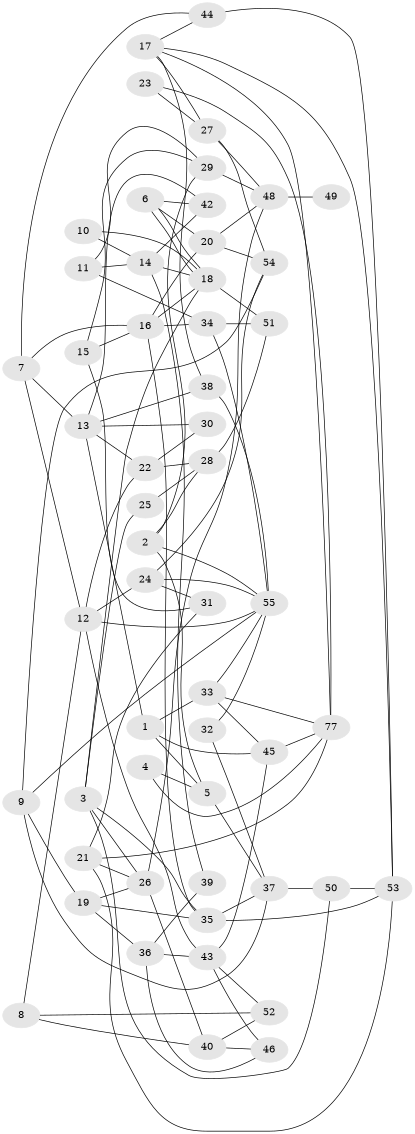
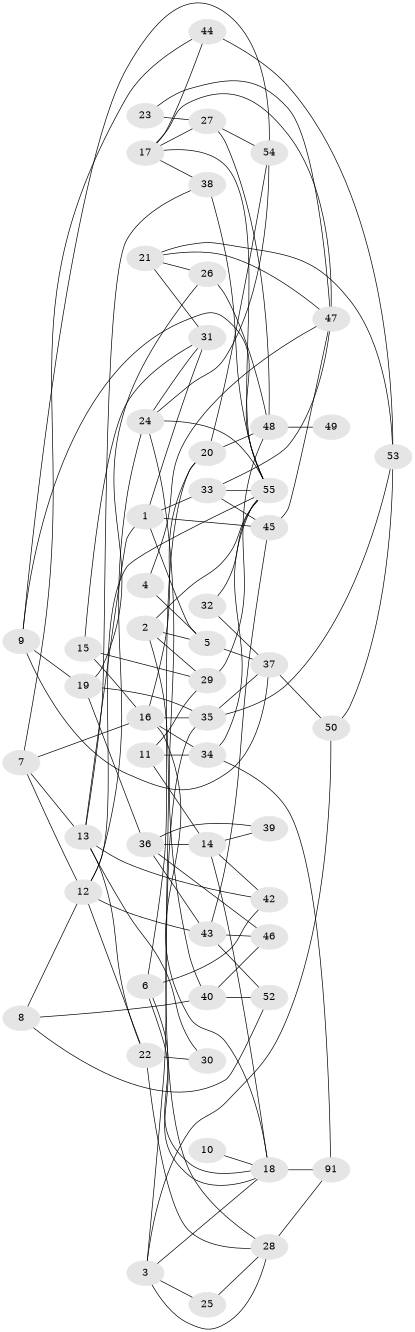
edge "10" -- "14": now "36" -- "14"
node "51": label "51" -> "91"
edge "17" -- "53": now "17" -- "55"
edge "31" -- "1": added
node "77": label "77" -> "47"
edge "3" -- "26": now "3" -- "28"
edge "26" -- "40": now "24" -- "40"
